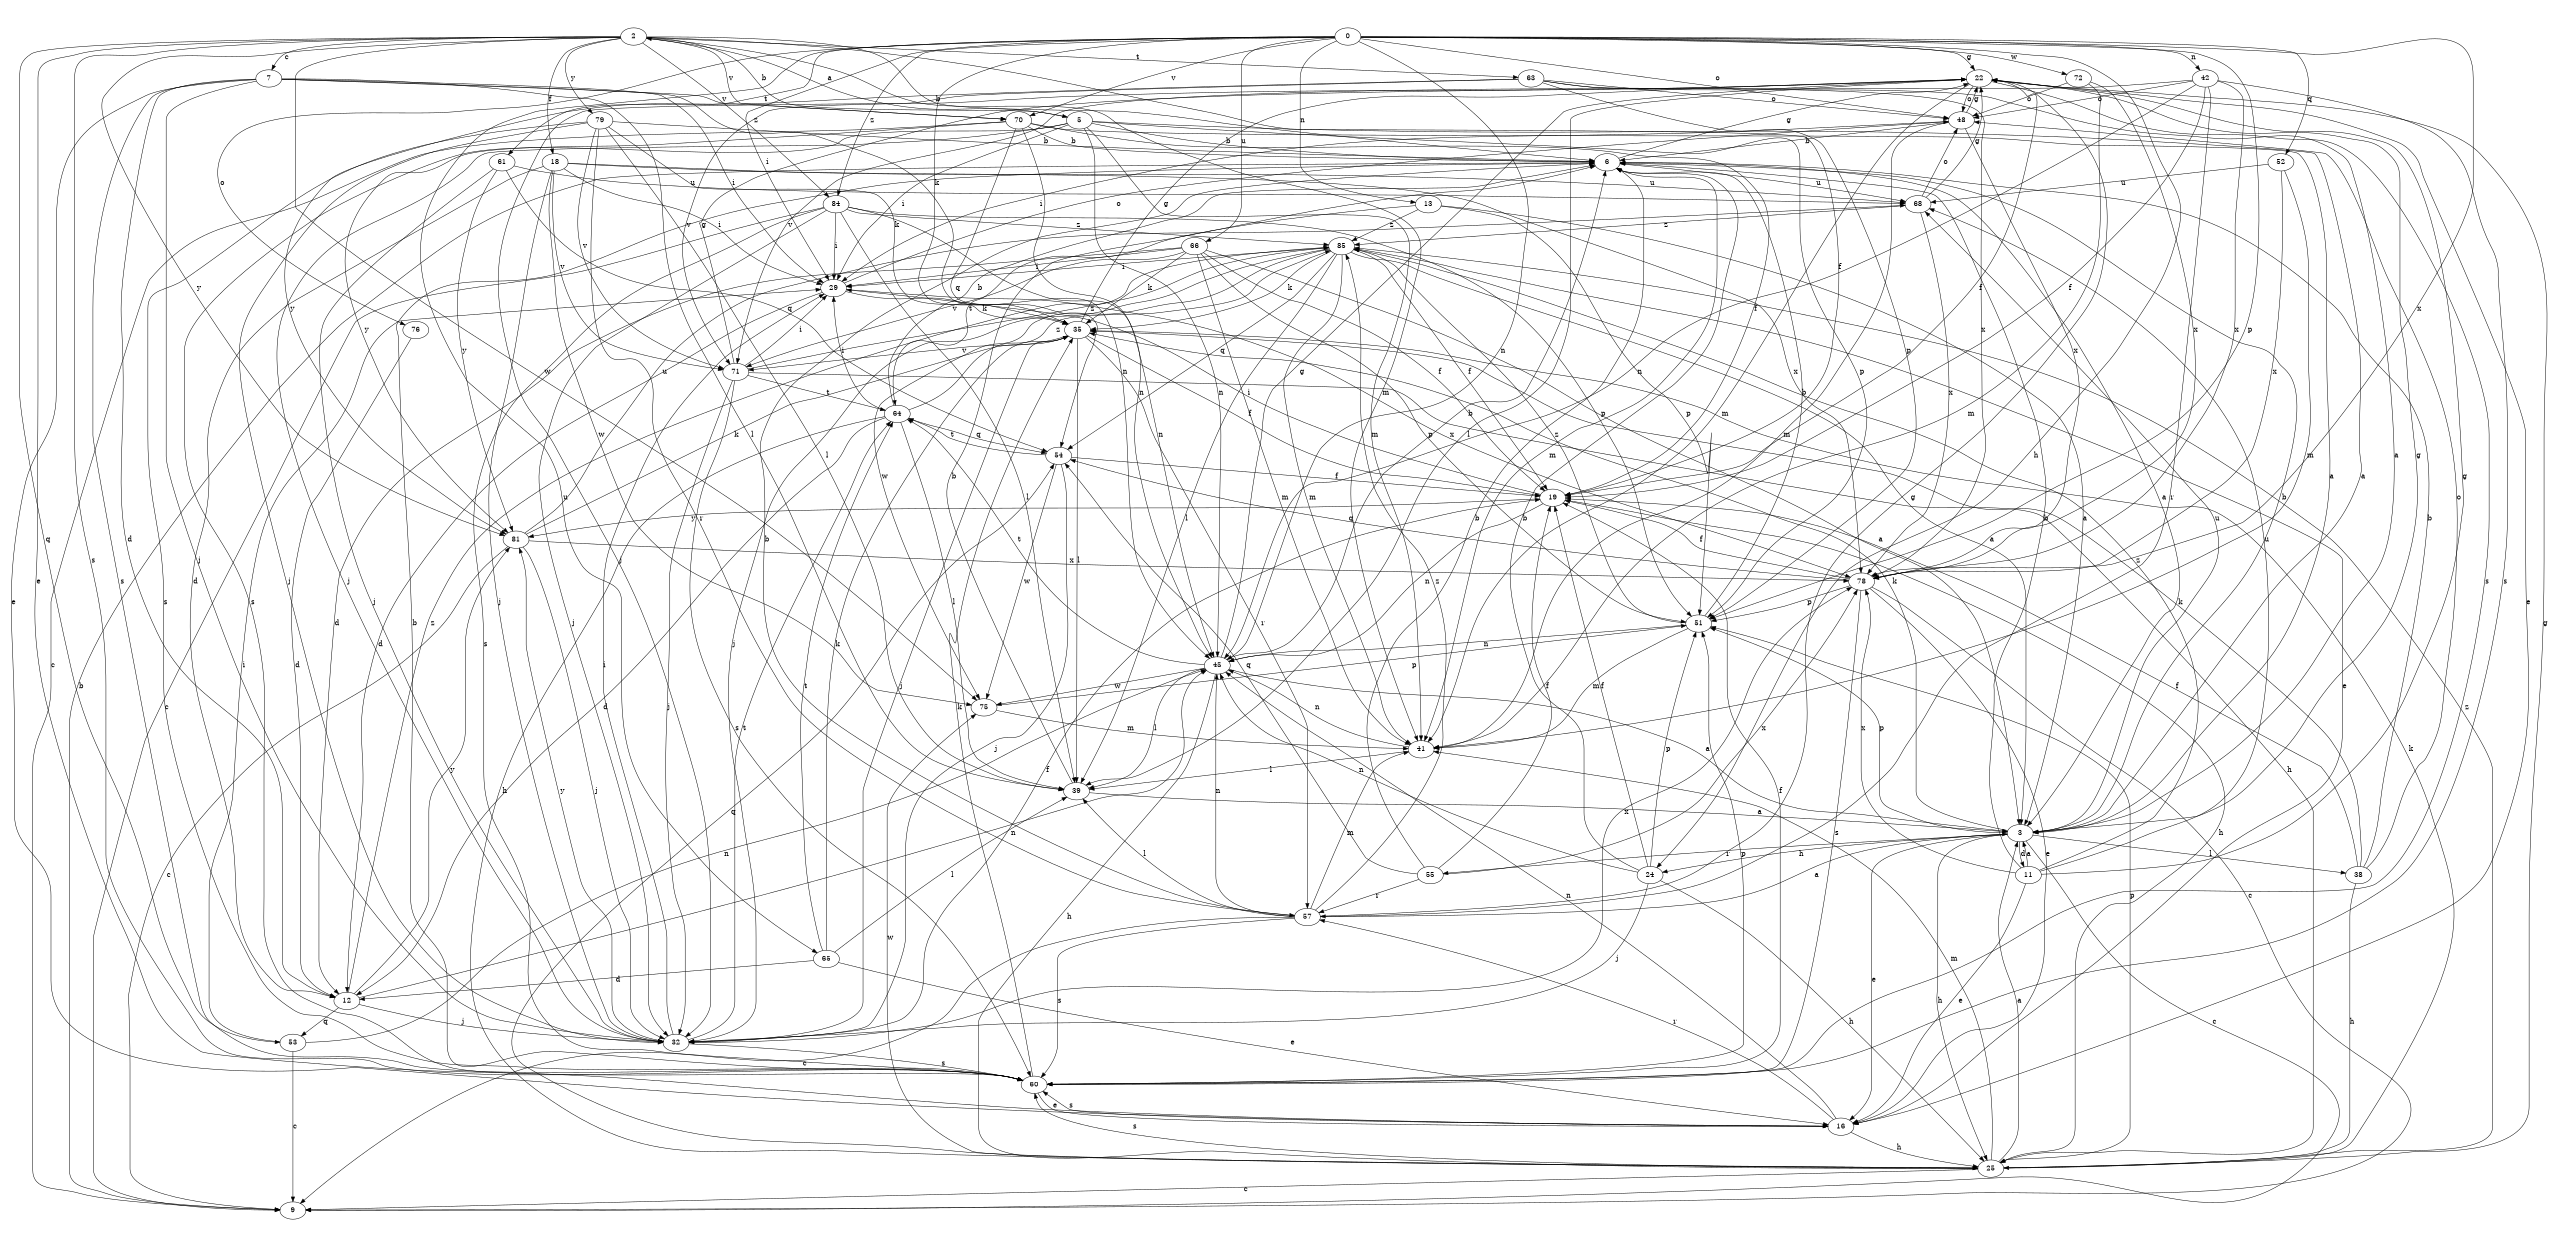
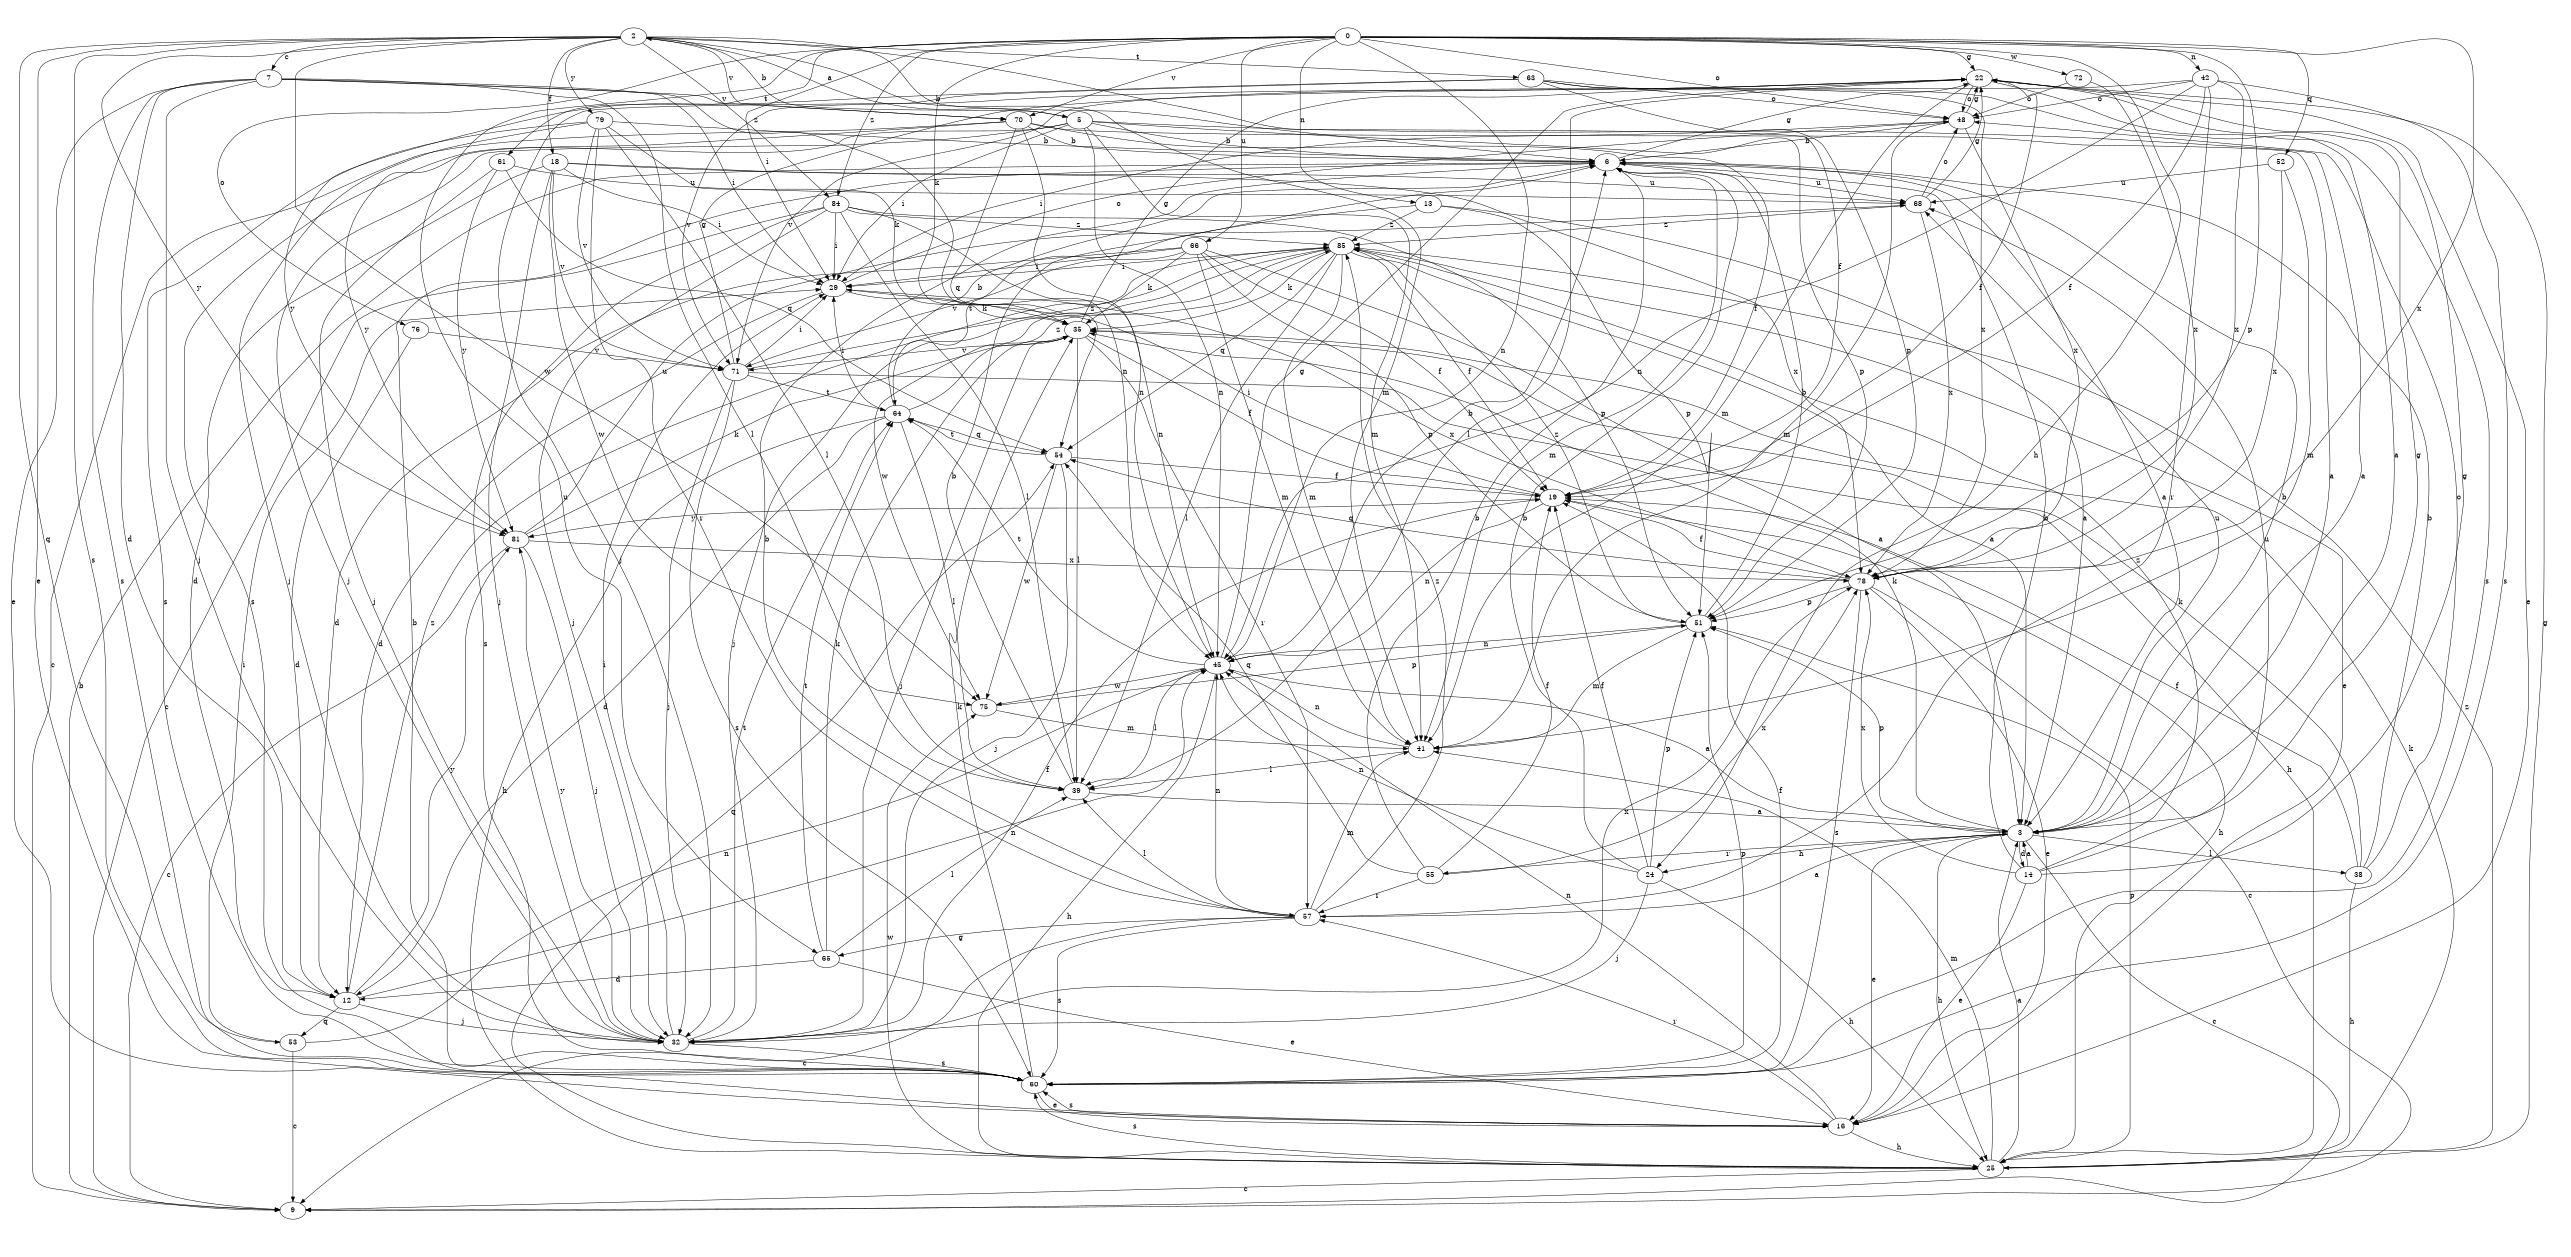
edge "76" -> "71": added, label "v"
edge "72" -> "41": removed, label "m"
edge "57" -> "22": now "57" -> "65"
node "11": label "11" -> "14"
